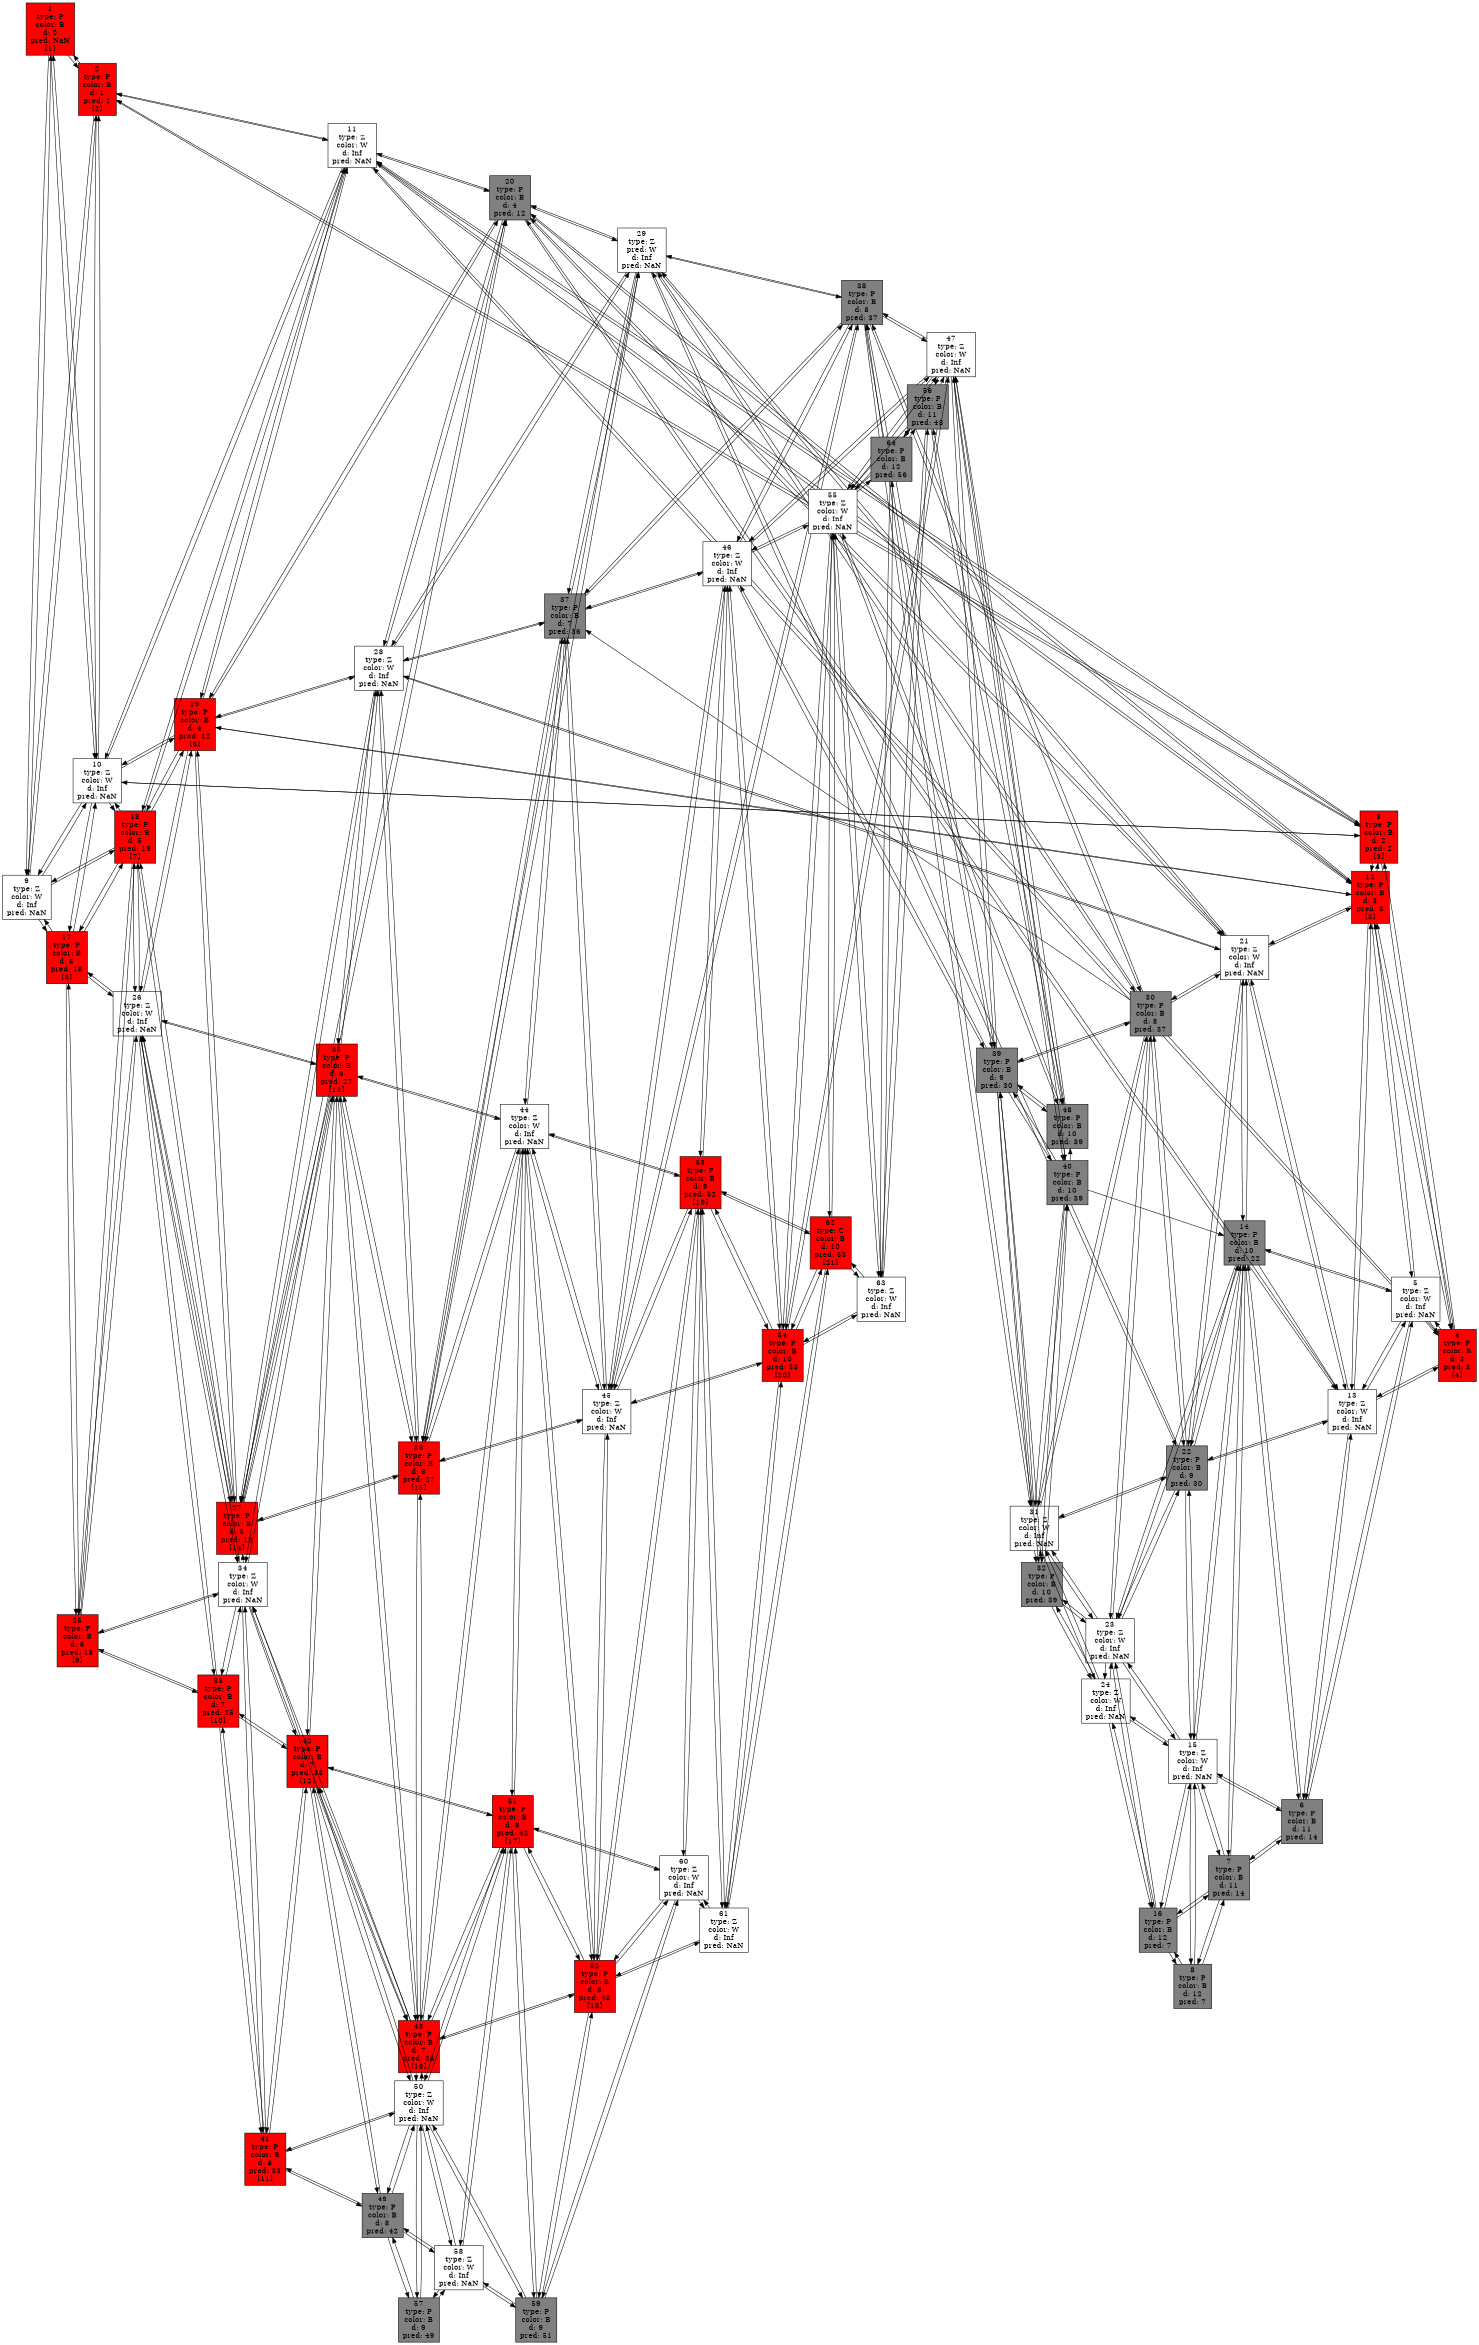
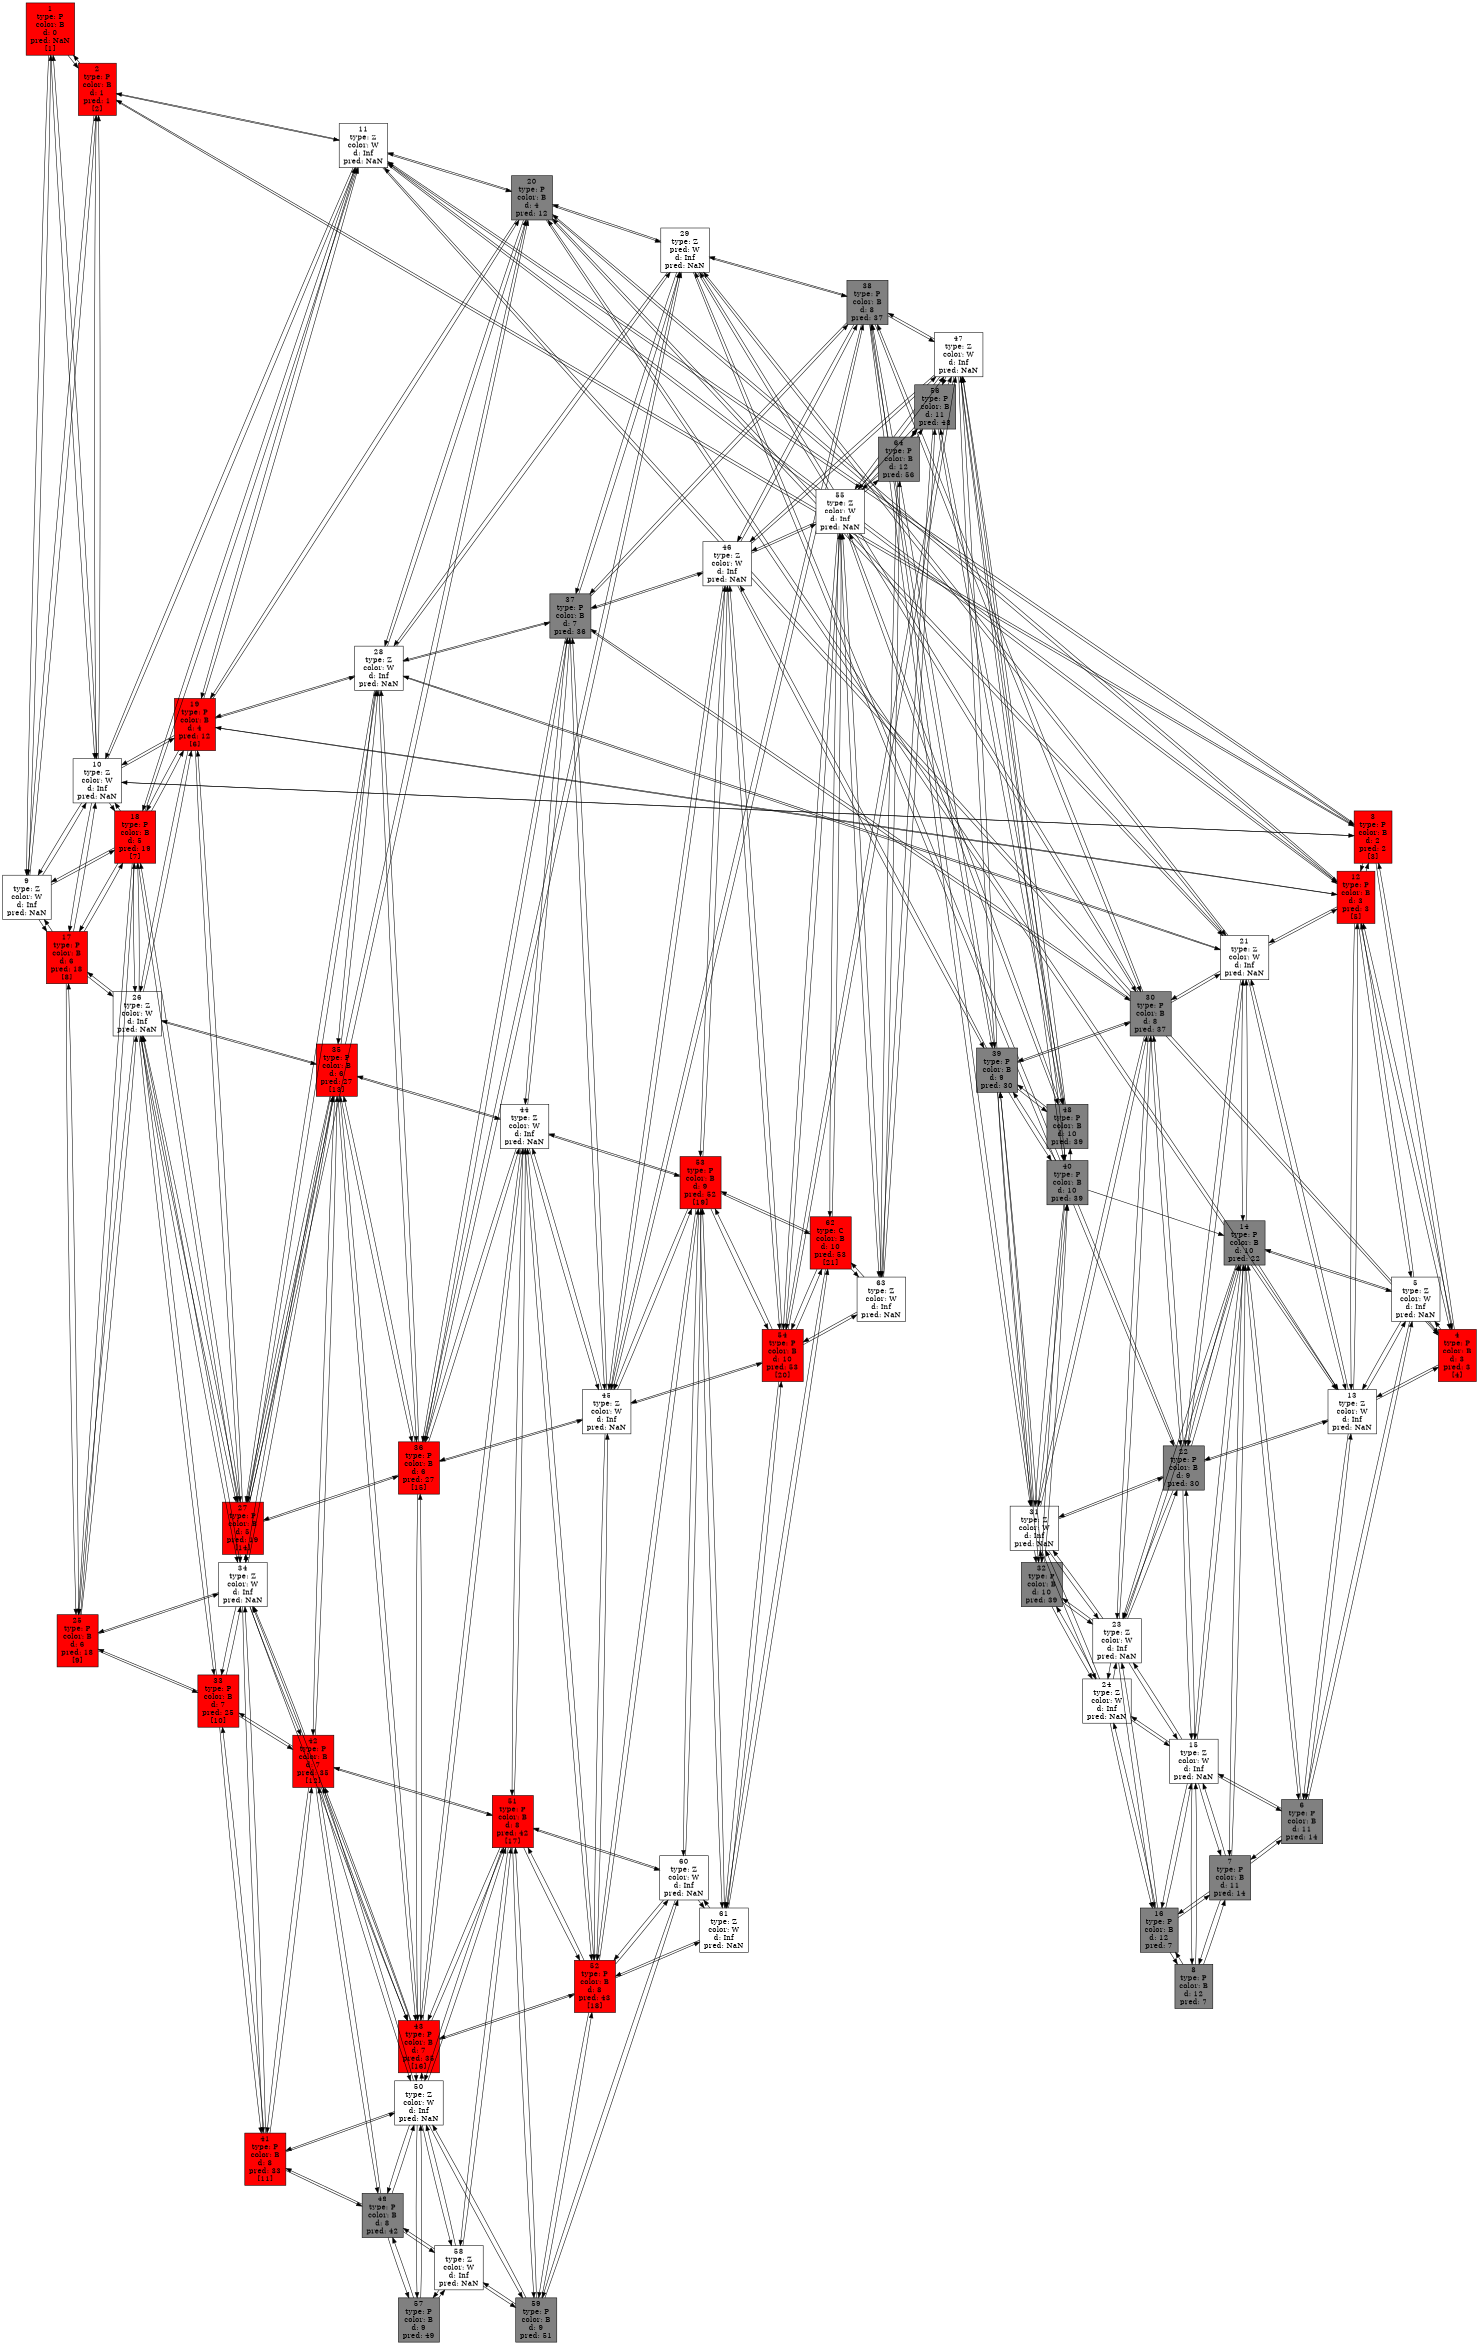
edge "37 type: P color: B d: 7 pred: 36" -> "30 type: P color: B d: 8 pred: 37": added
